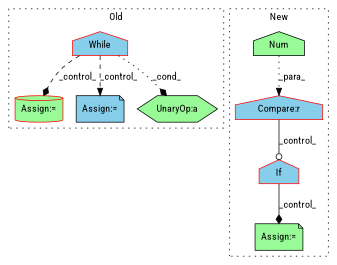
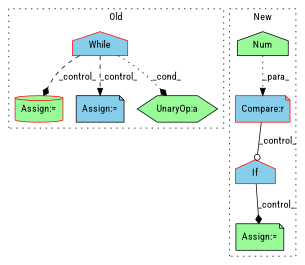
node "Compare:r": shape house -> note
